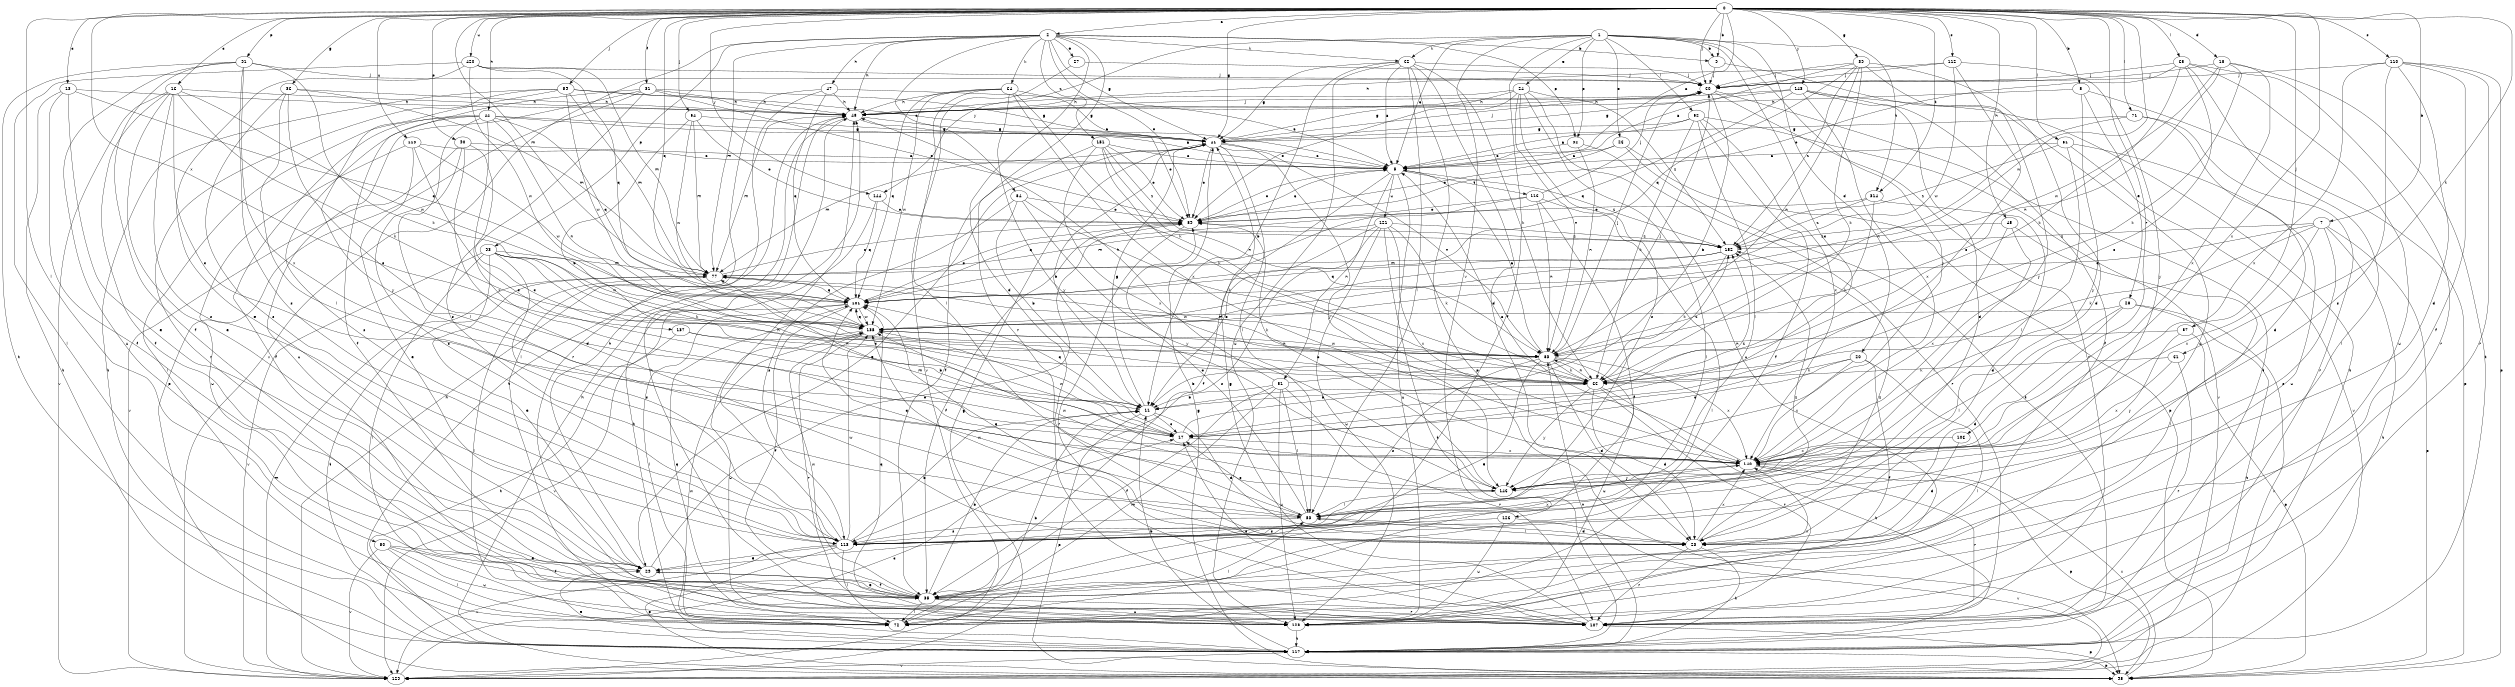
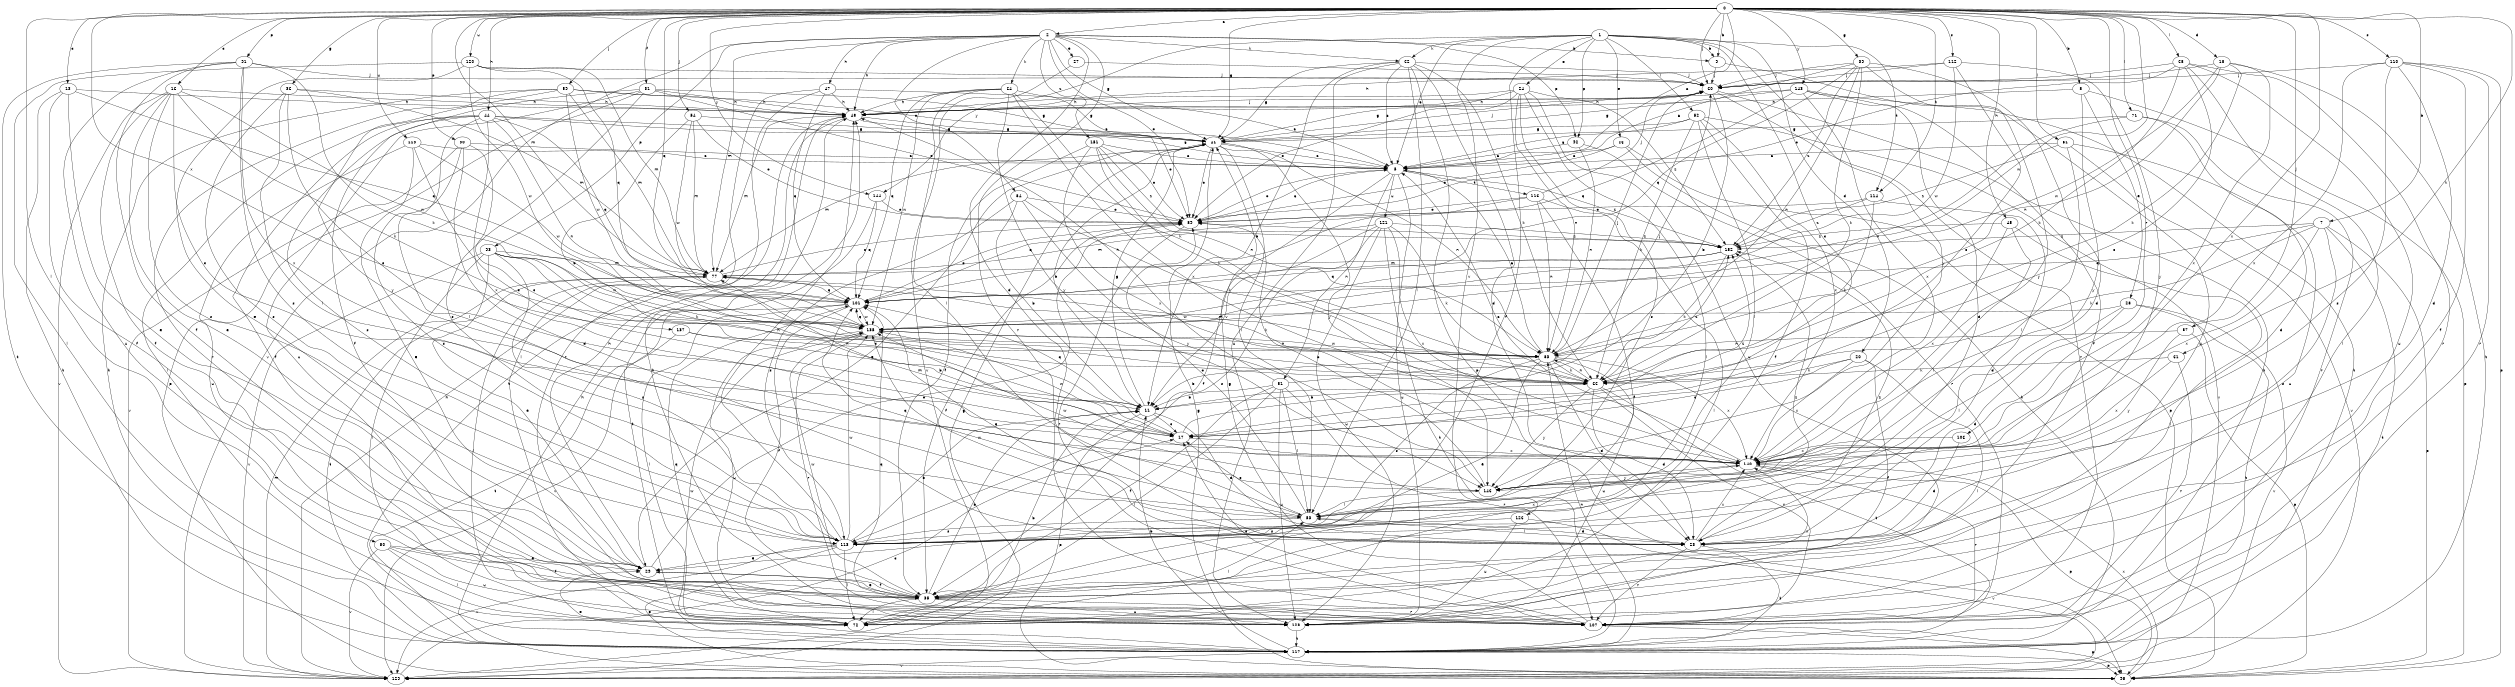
node "420": label "420" -> "120"
node "314": label "314" -> "114"
edge "121" -> "11": label "b" -> "v"
edge "81" -> "72": label "m" -> "l"
